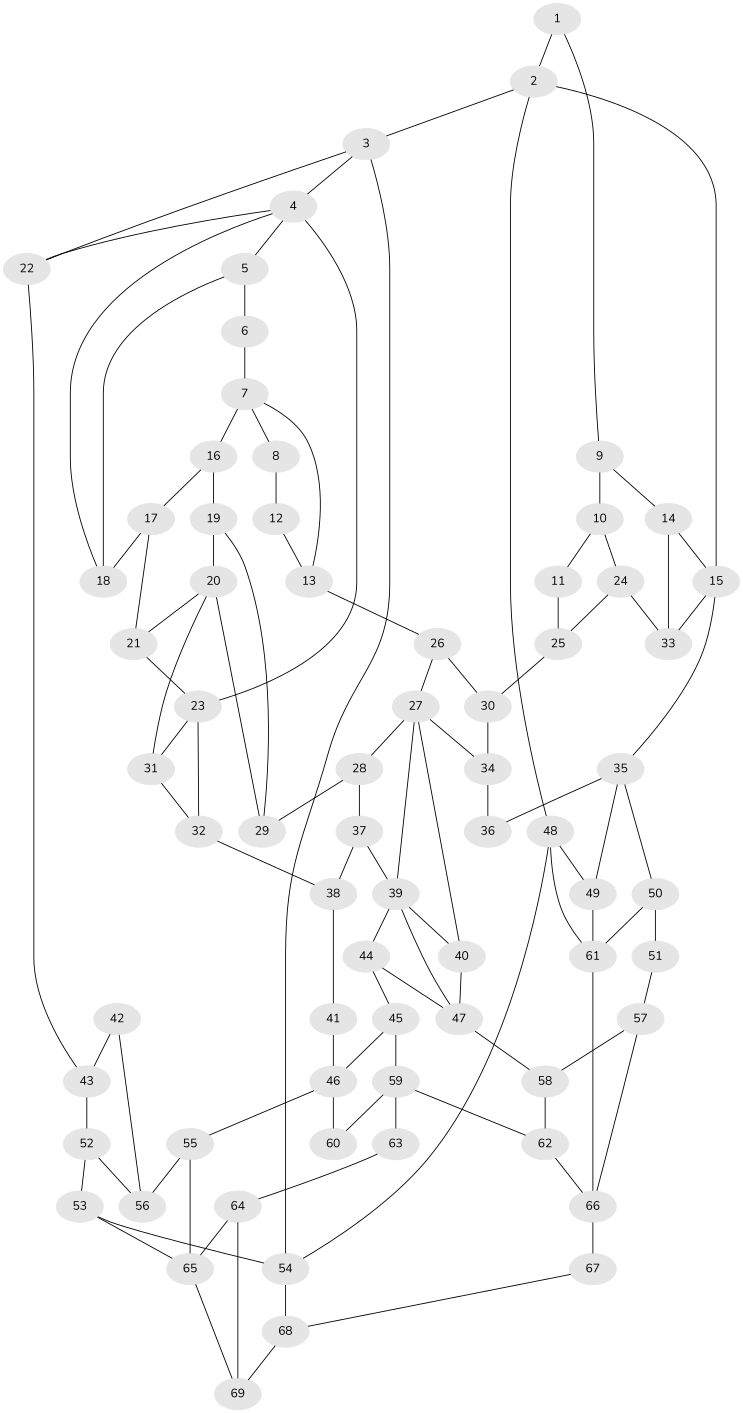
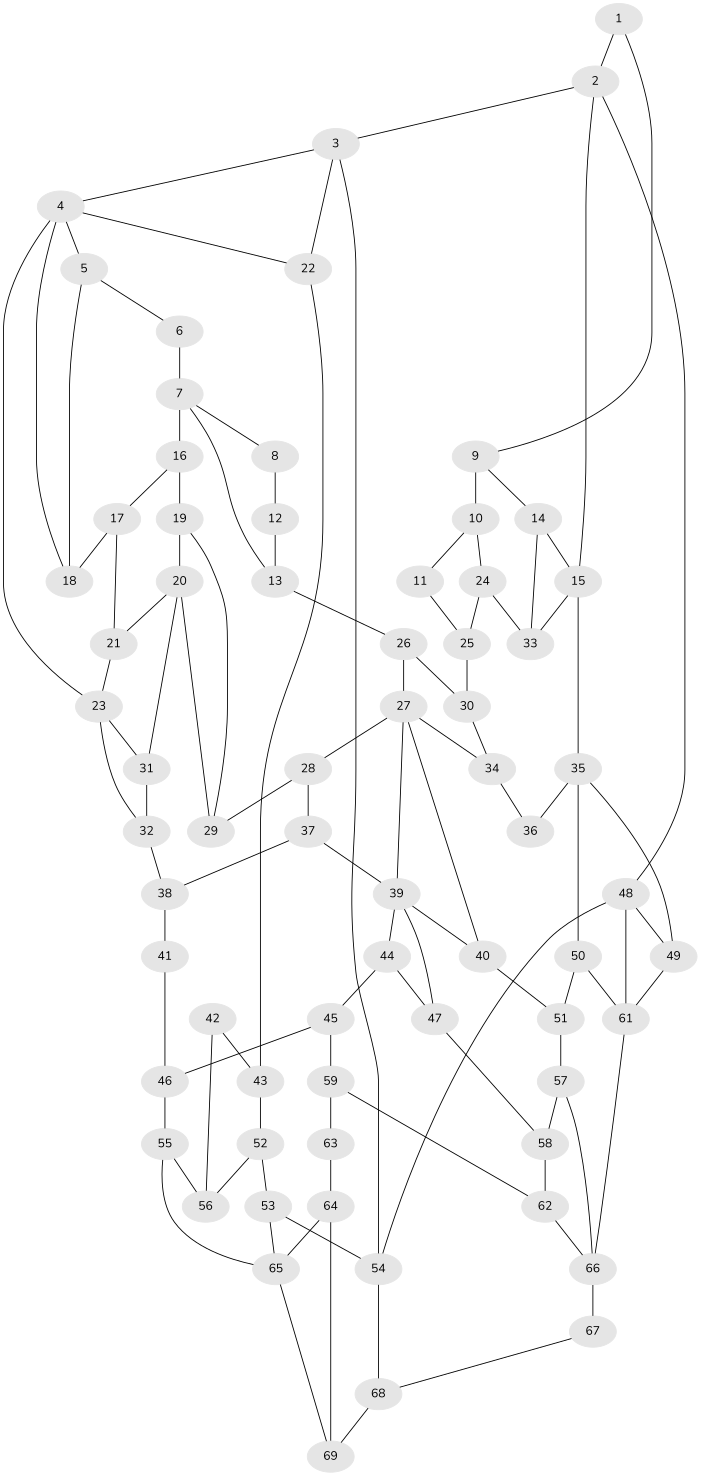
edge "40" -- "47": now "40" -- "51"
node "60": removed
